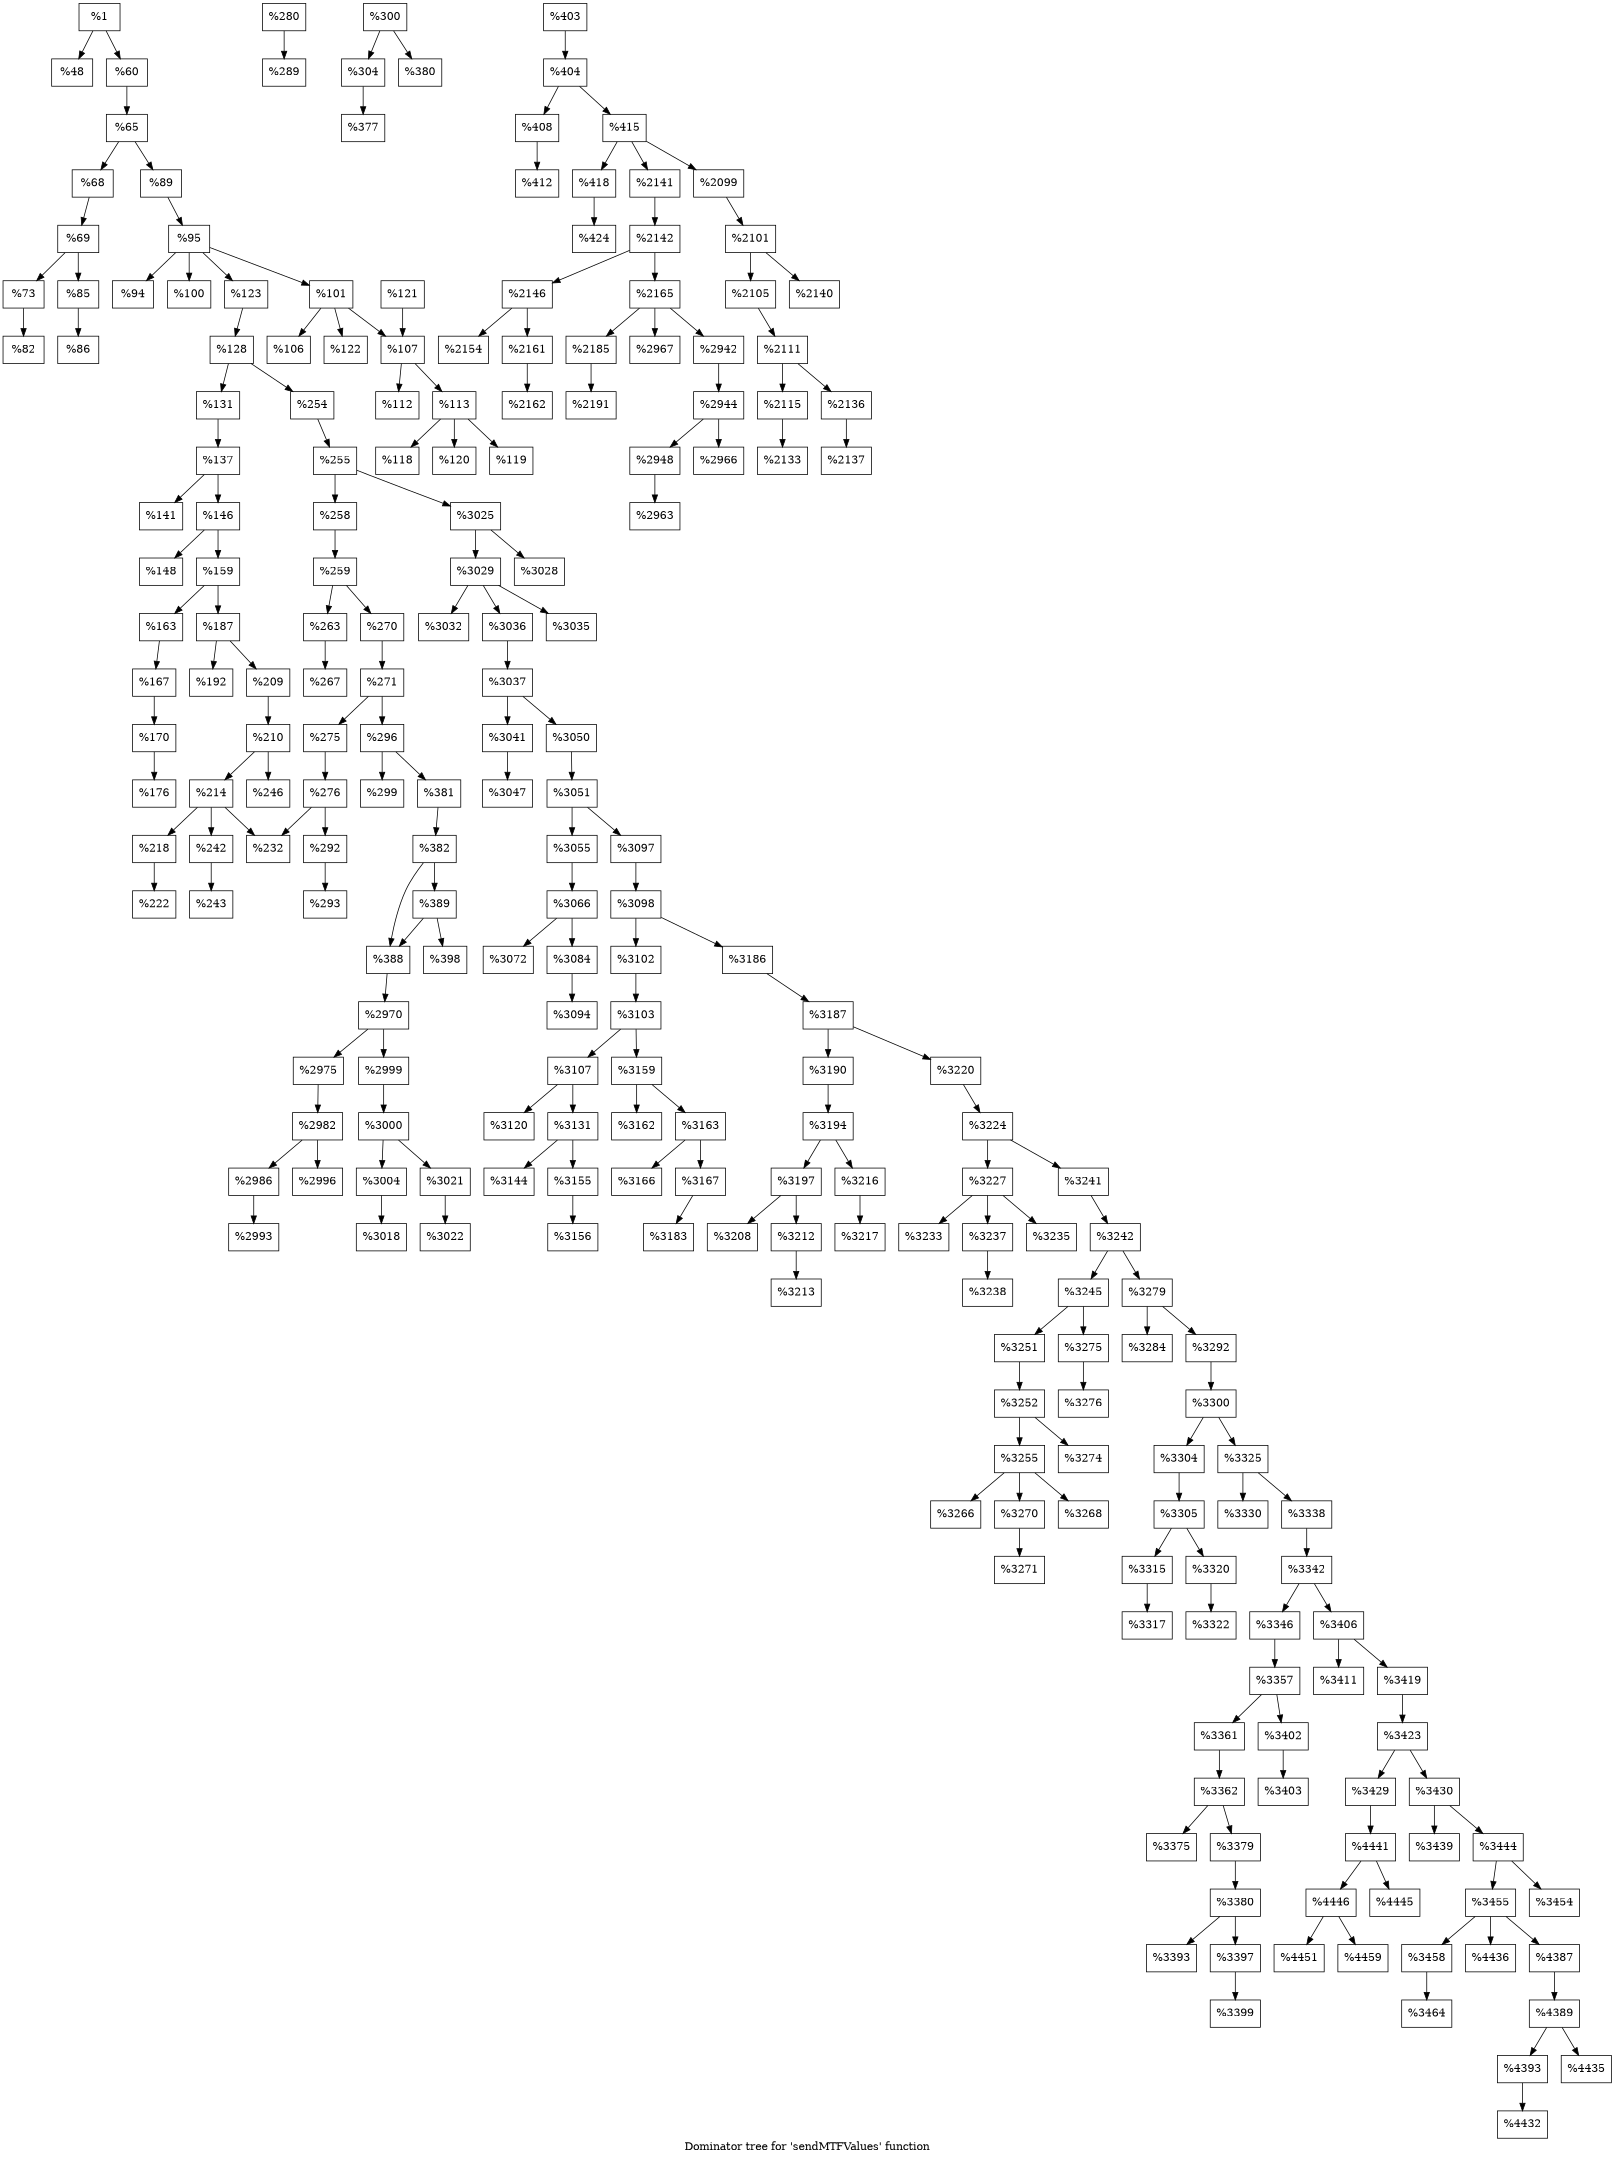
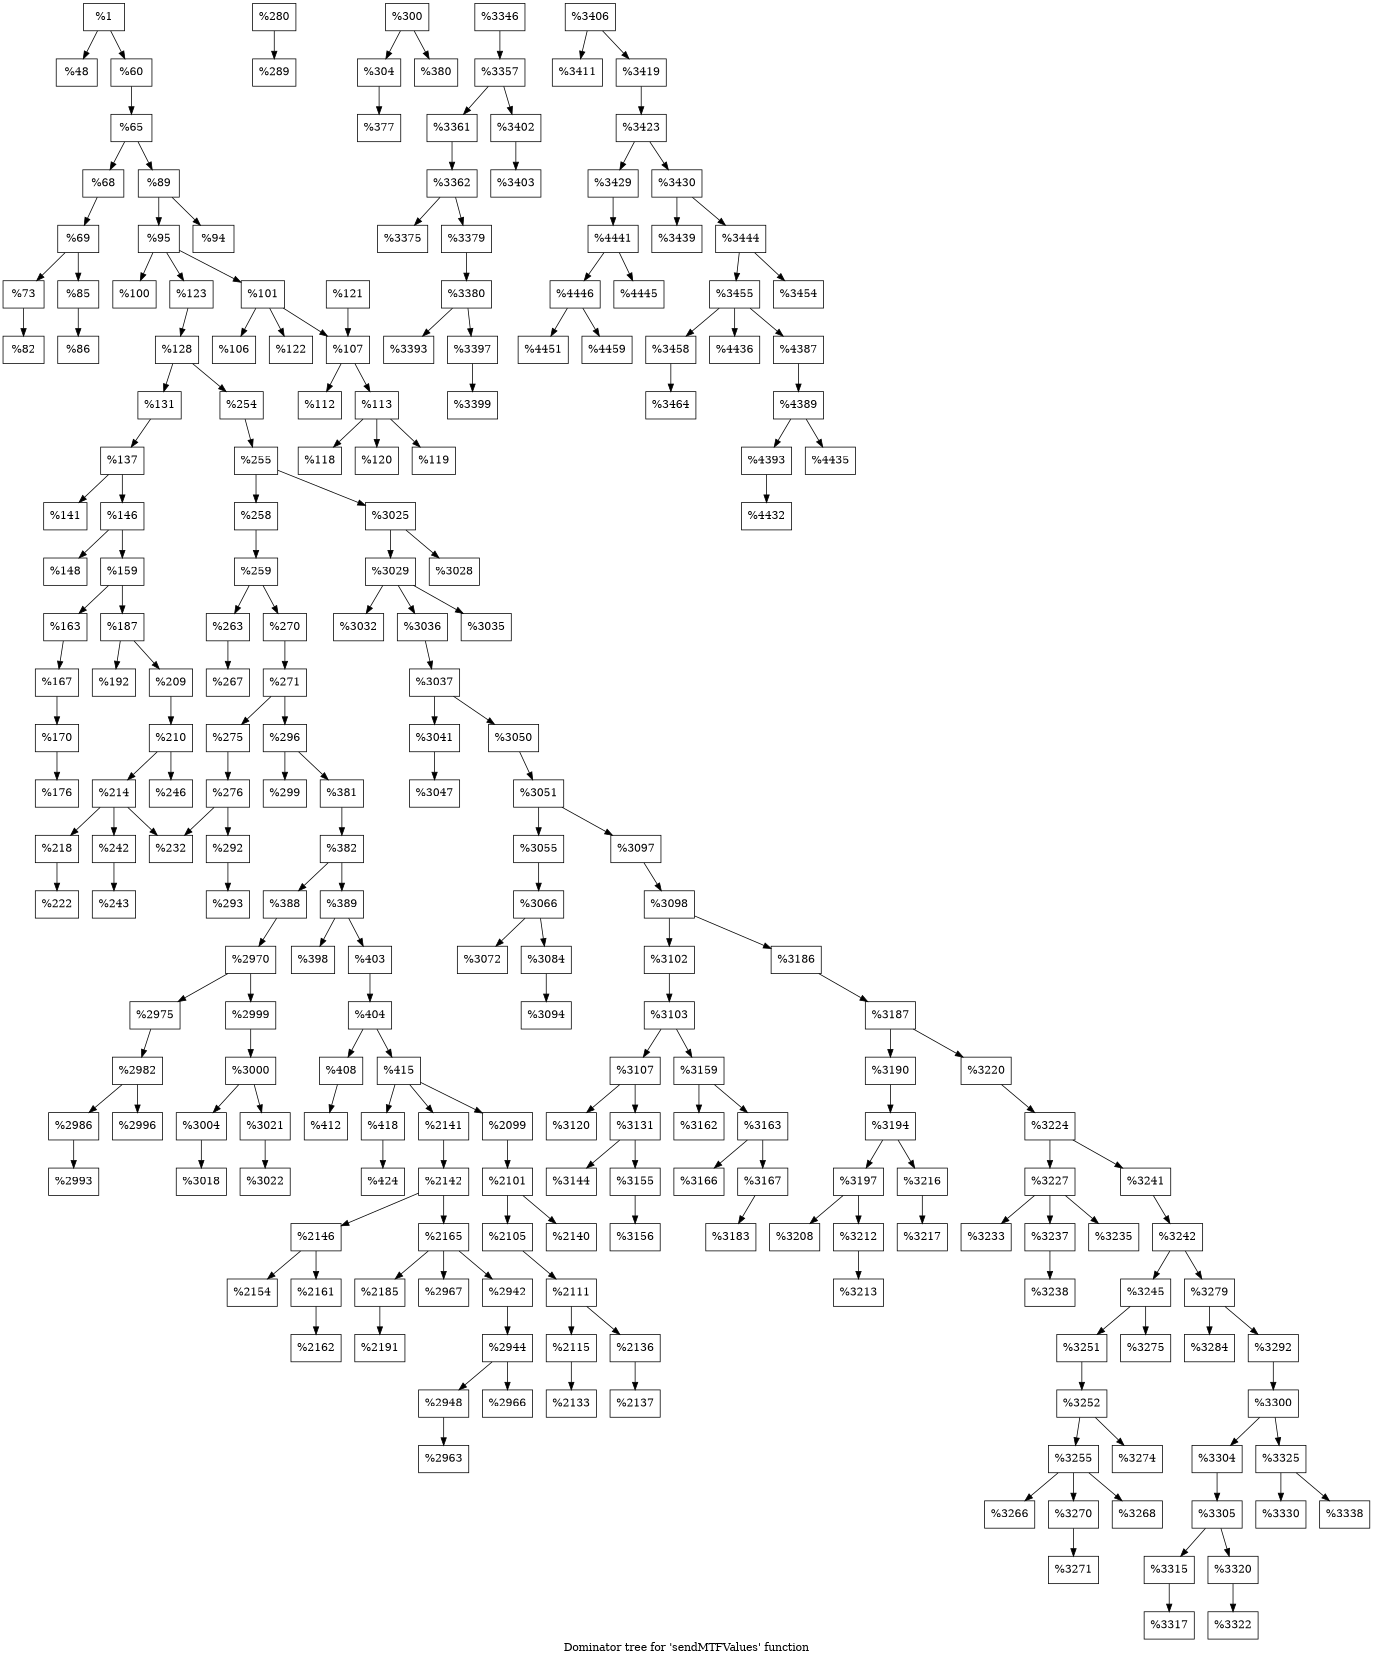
edge "%95" -> "%94": now "%89" -> "%94"
edge "%389" -> "%388": now "%389" -> "%403"
node "%3276": removed
node "%3342": removed
